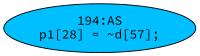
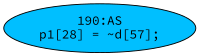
node "194:AS p1[28] = ~d[57];": label "194:AS p1[28] = ~d[57];" -> "190:AS p1[28] = ~d[57];"
